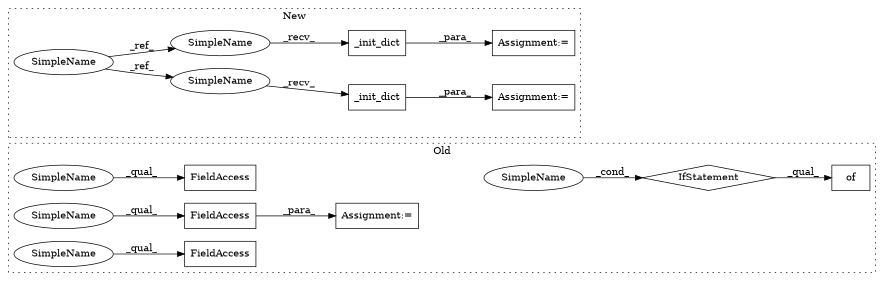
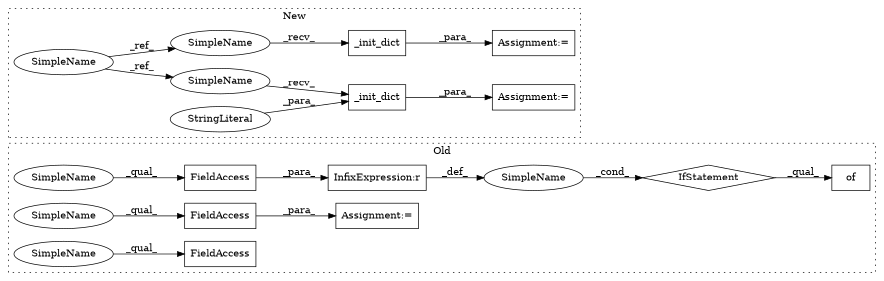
node "StringLiteral": added
node "InfixExpression:r": added
